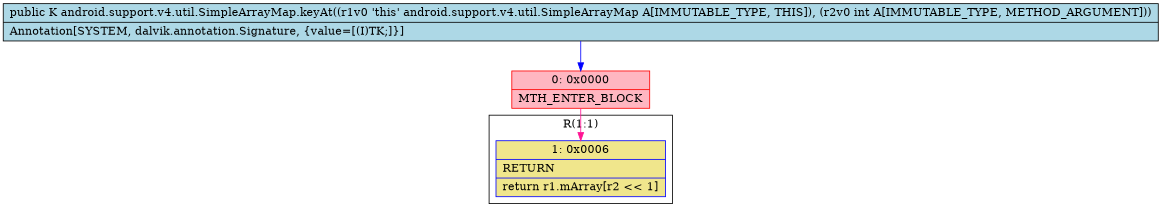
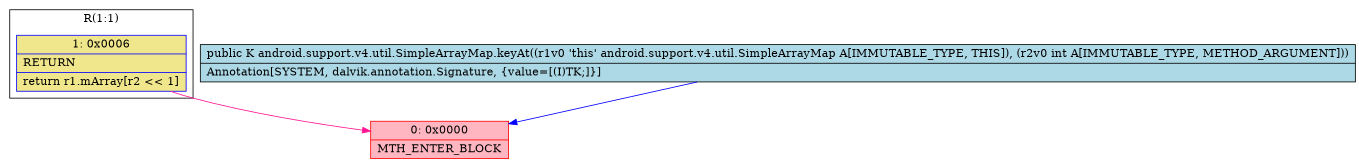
edge "0: 0x0000" -> "1: 0x0006": reversed
